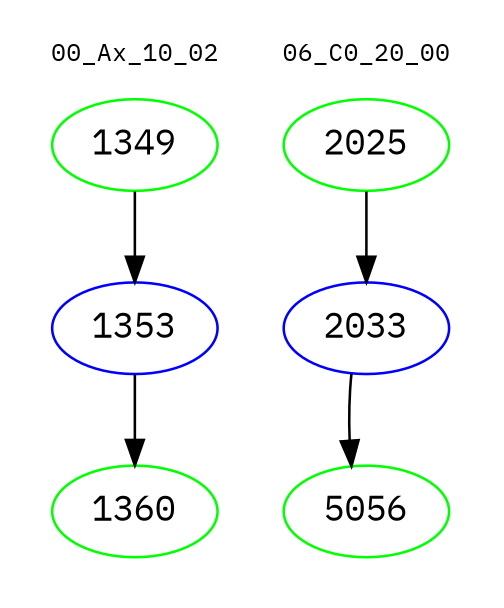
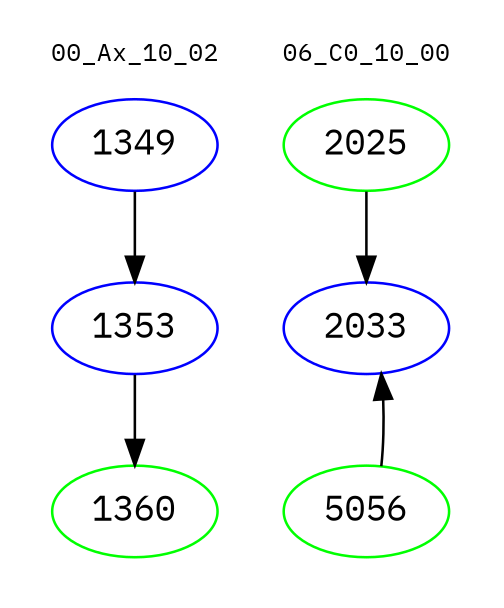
cluster "06_C0_20_00": label "06_C0_20_00" -> "06_C0_10_00"
node "1349": color green -> blue
edge "2033" -> "5056": reversed
